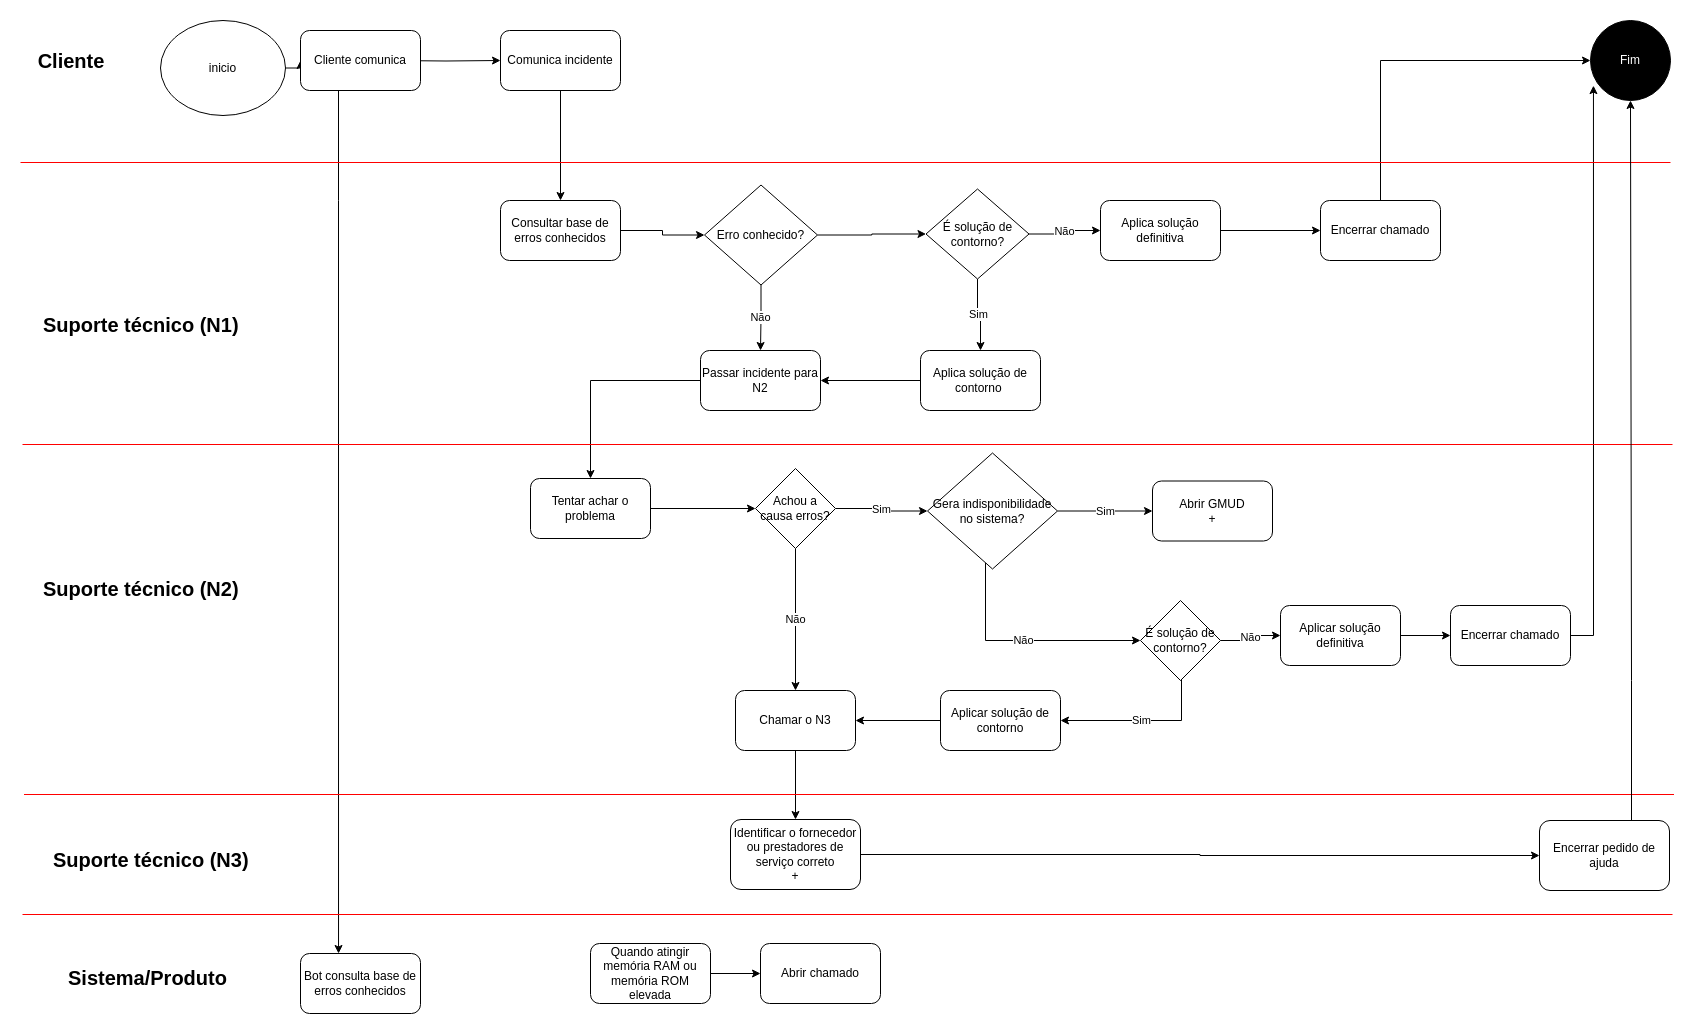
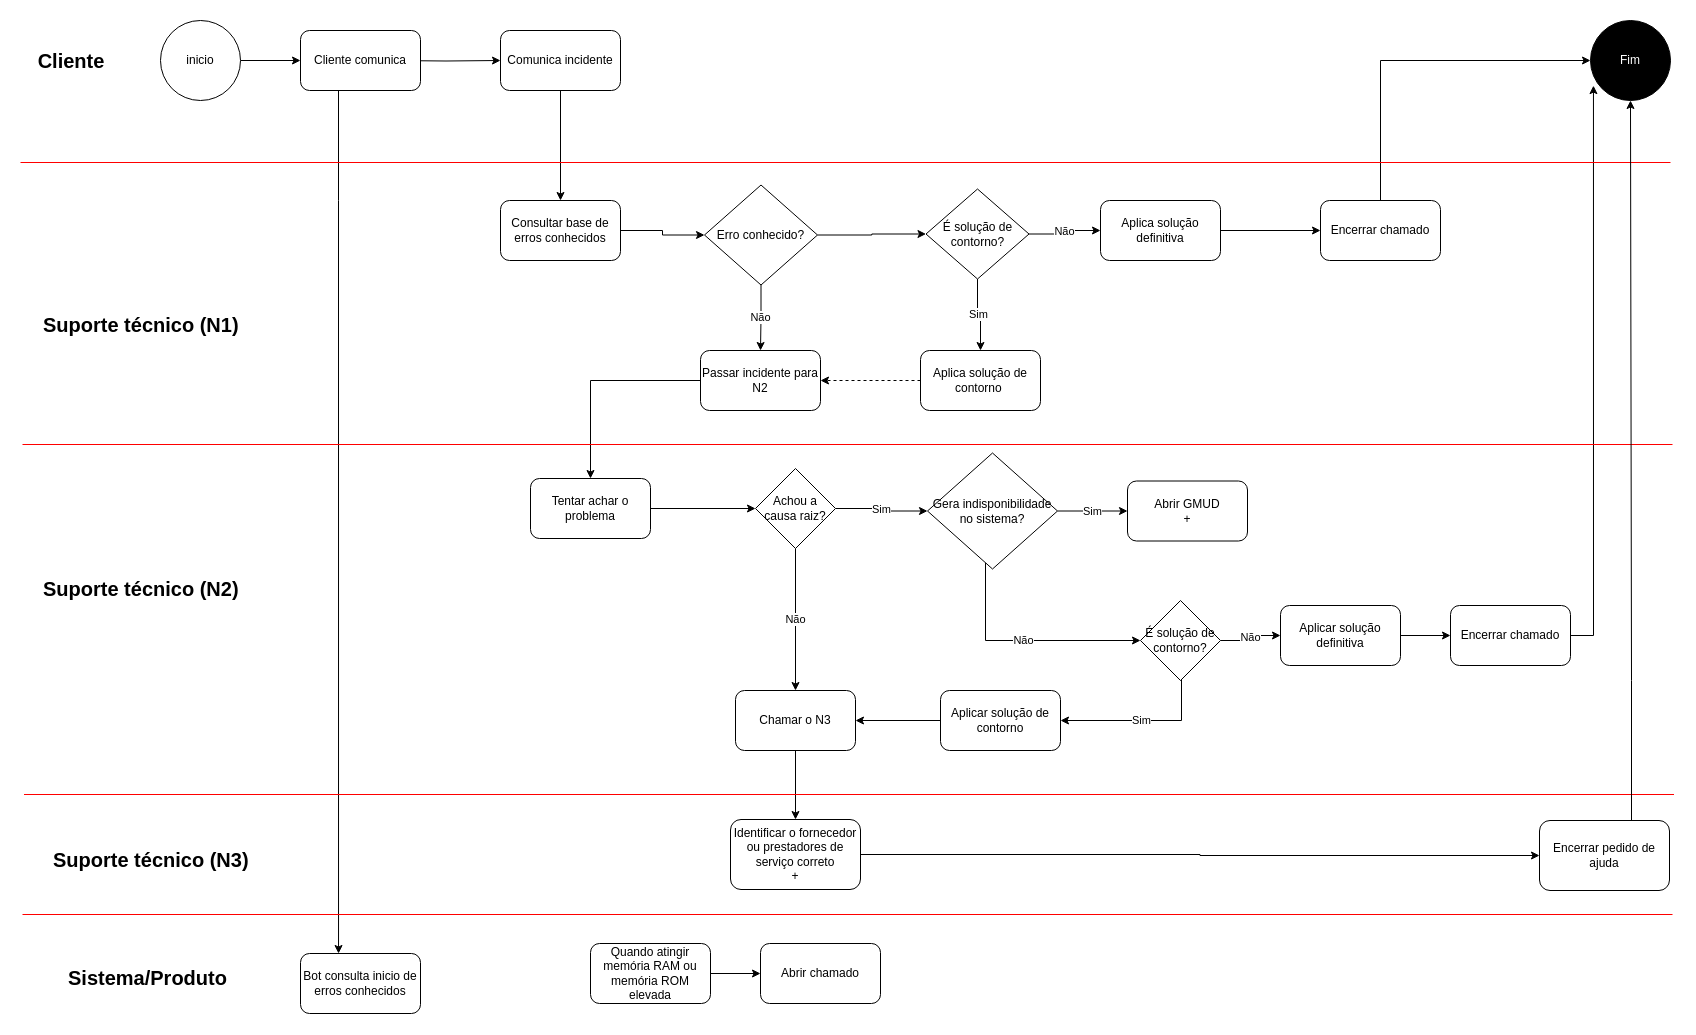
node "inicio": size 125x95 -> 80x80
edge "Aplica solução de contorno" -> "Passar incidente para N2": style solid -> dashed
node "Achou a causa erros?": label "Achou a causa erros?" -> "Achou a causa raiz?"
node "Abrir GMUD +": moved (1213, 511) -> (1188, 511)
node "Bot consulta base de erros conhecidos": label "Bot consulta base de erros conhecidos" -> "Bot consulta inicio de erros conhecidos"
